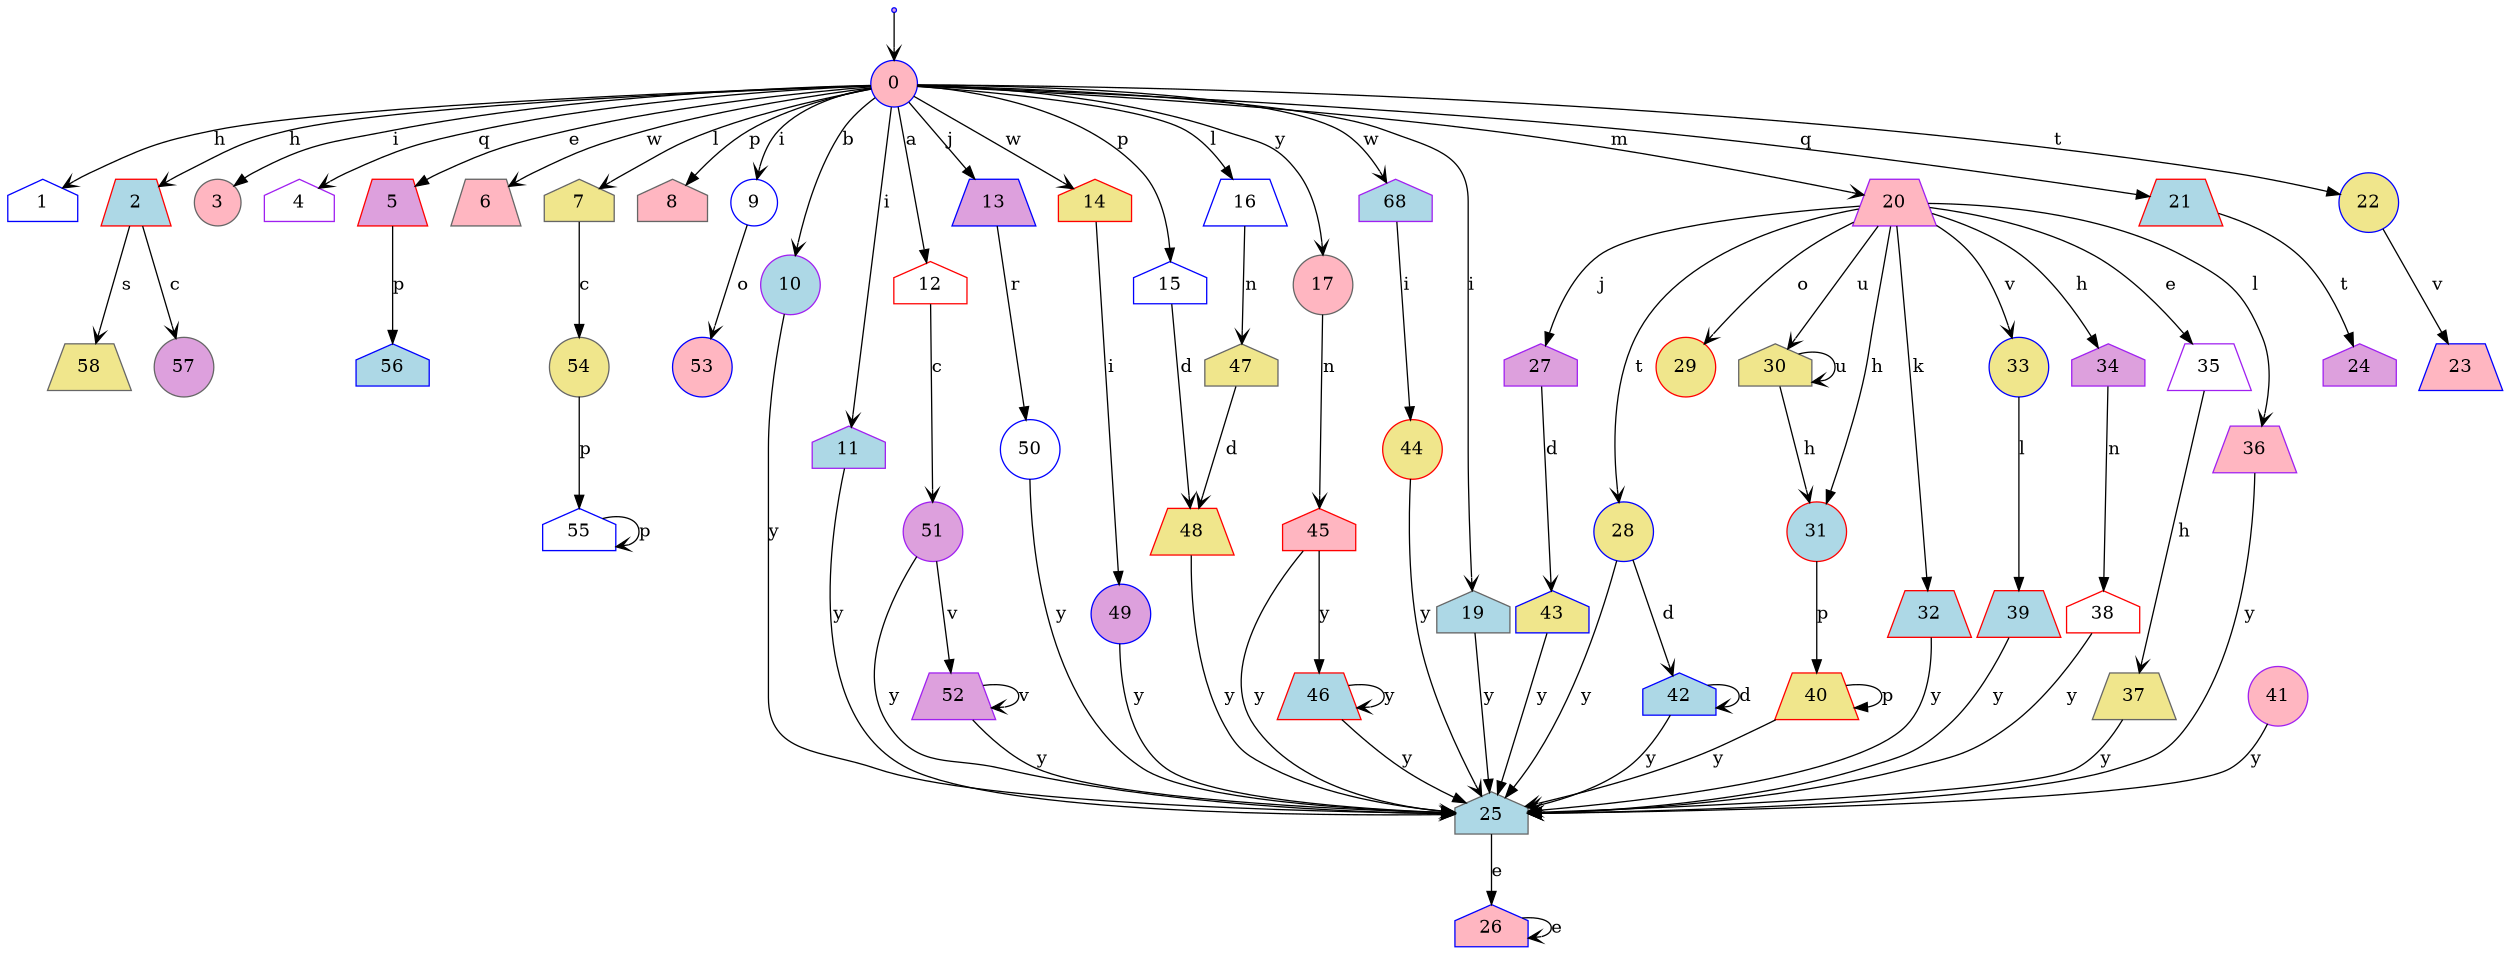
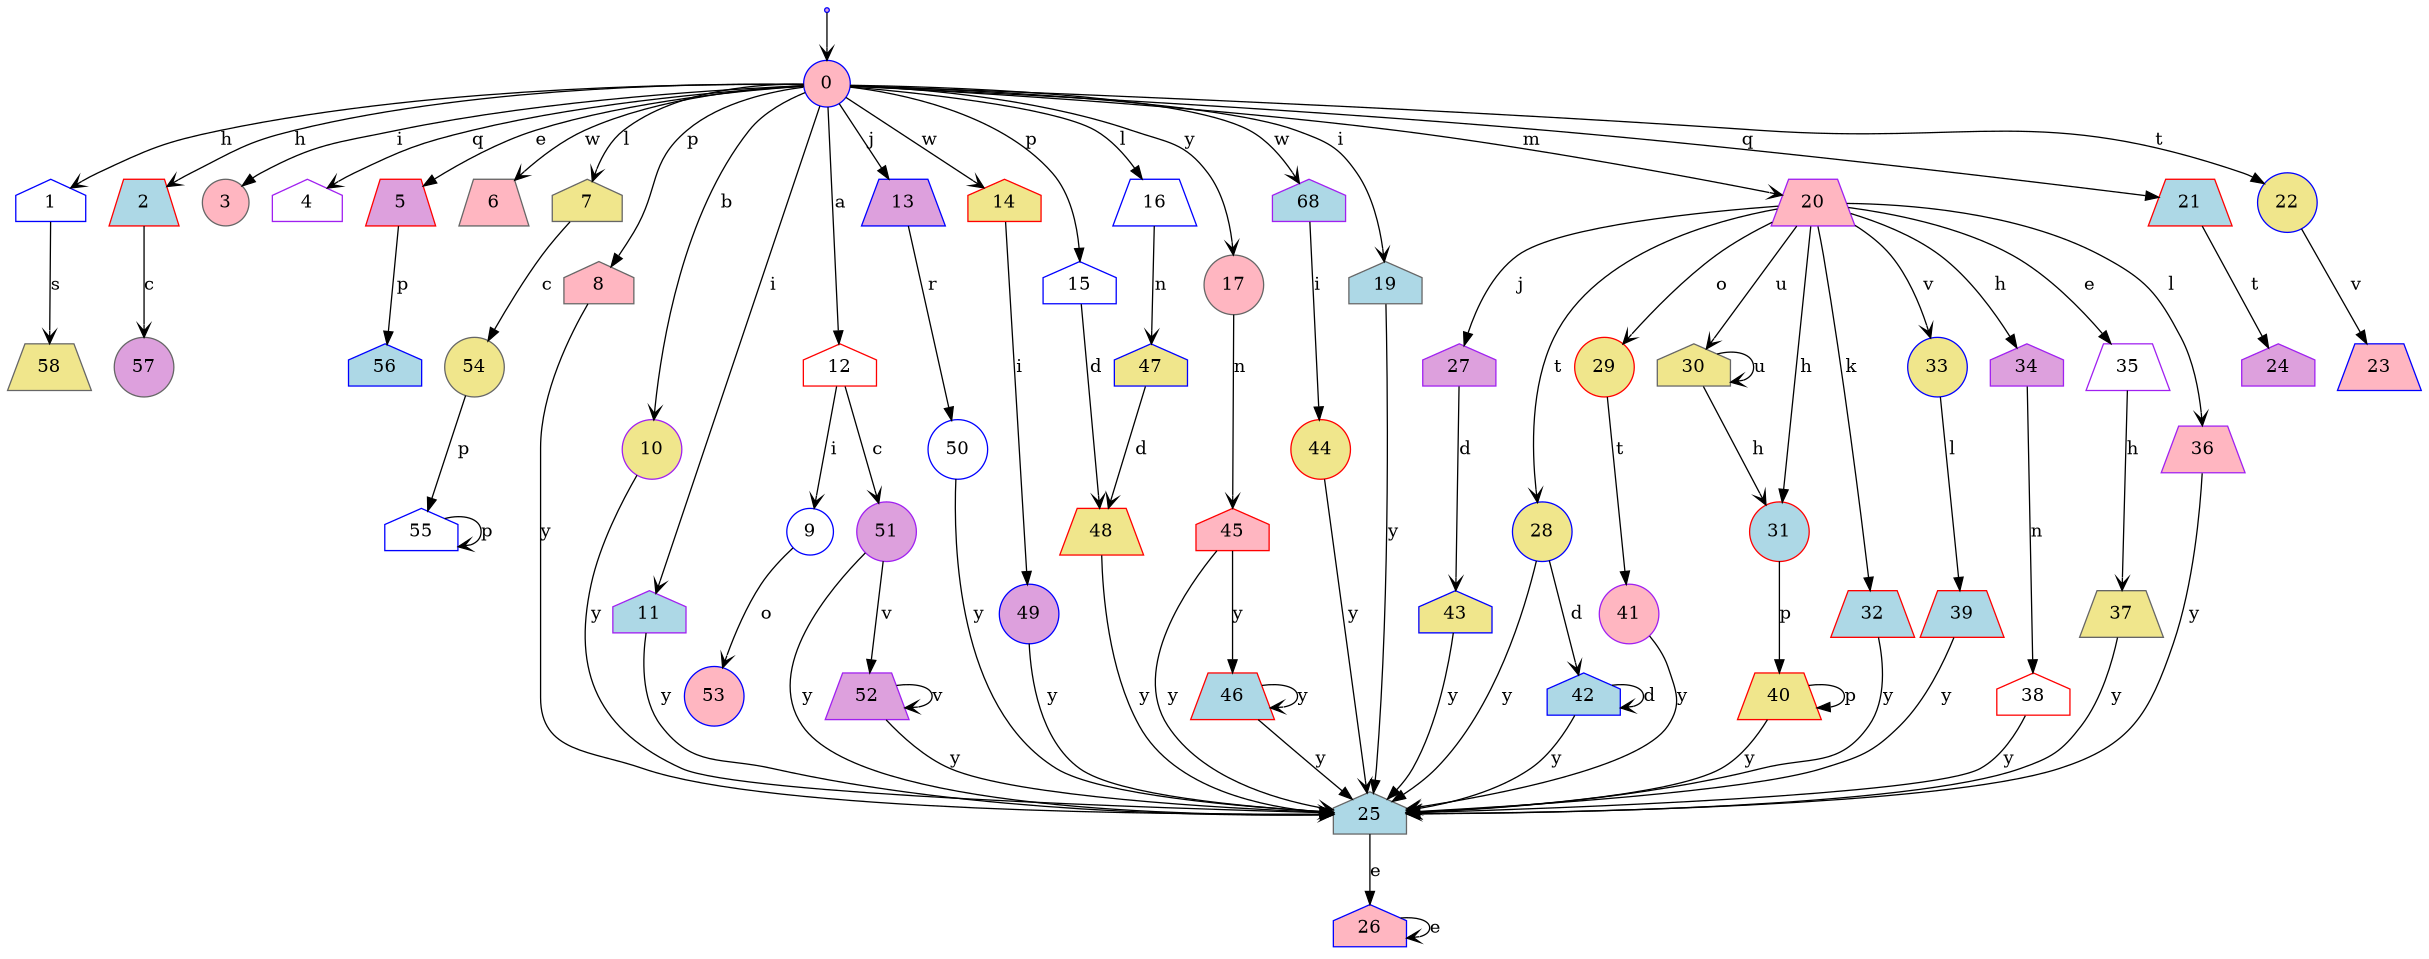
edge "0" -> "9": now "12" -> "9"
edge "2" -> "58": now "1" -> "58"
node "10": fillcolor lightblue -> khaki
node "47": color gray40 -> blue
edge "29" -> "41": added, label "t"
edge "8" -> "25": added, label "y"
